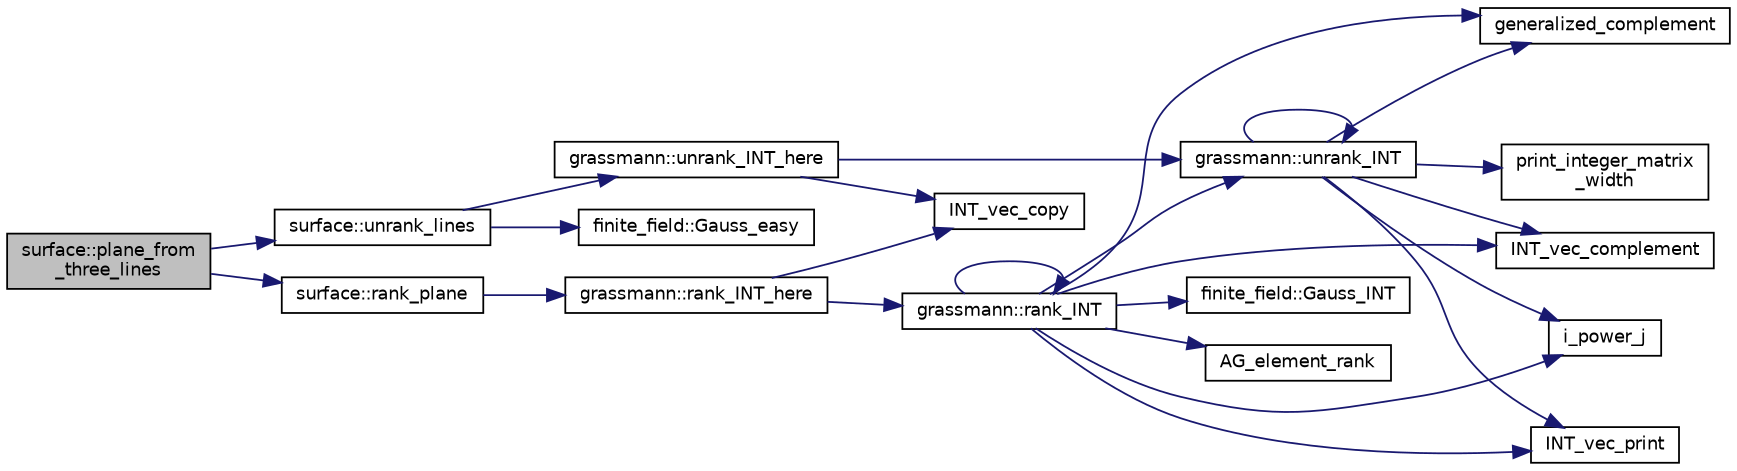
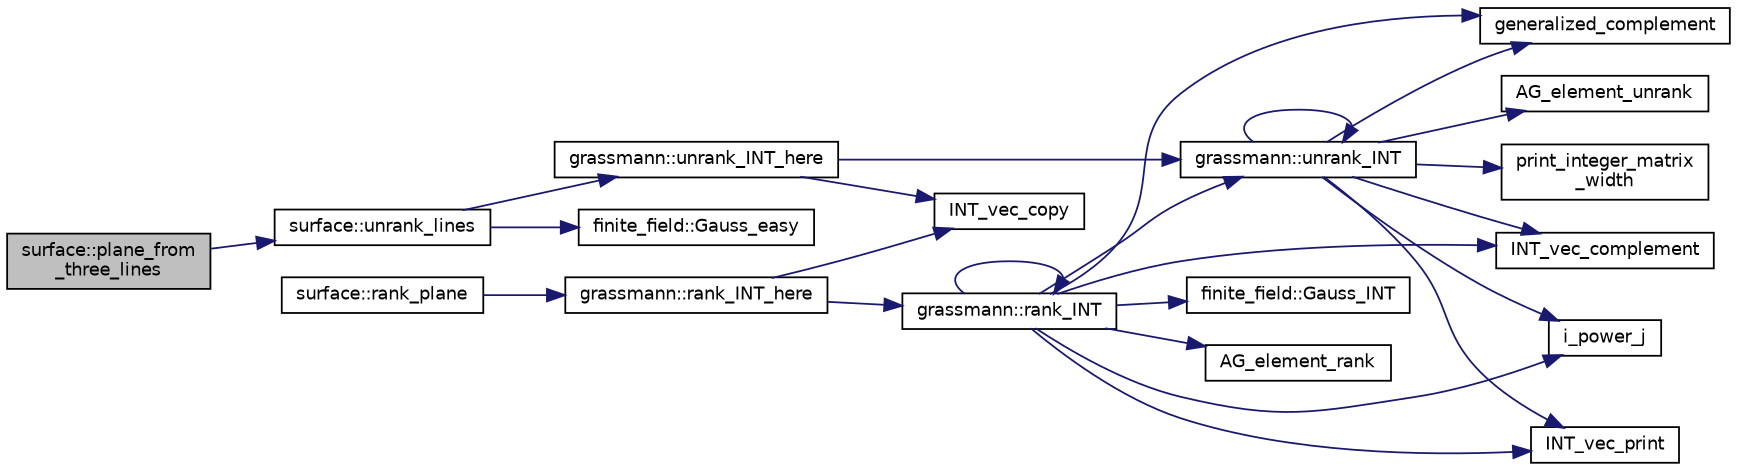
node "AG_element_unrank": added
edge "surface::plane_from _three_lines" -> "surface::rank_plane": removed
